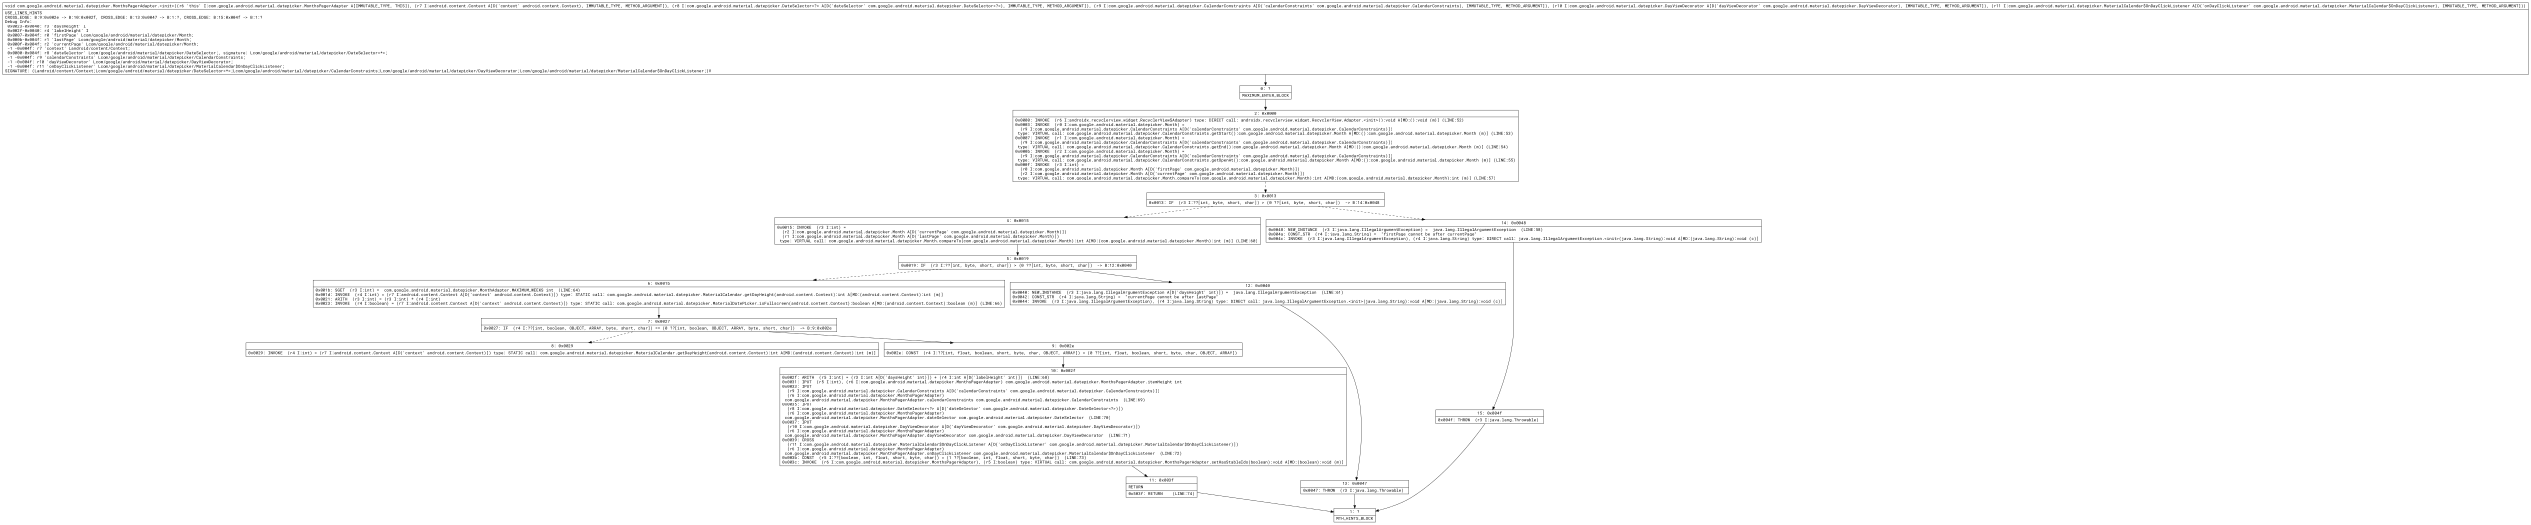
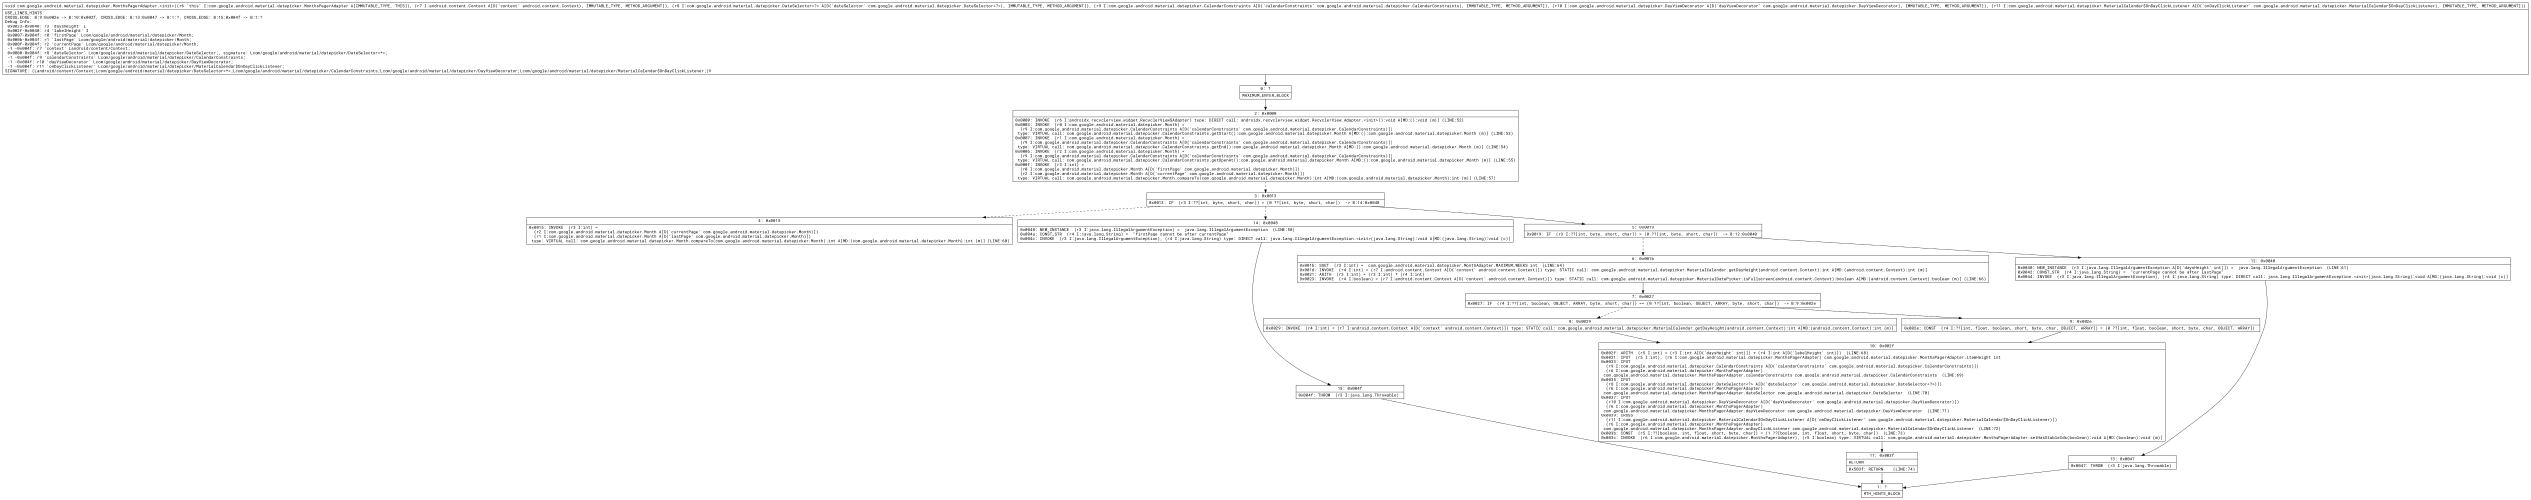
edge "4: 0x0015" -> "5: 0x0019": now "3: 0x0013" -> "5: 0x0019"
edge "8: 0x0029" -> "10: 0x002f": added
